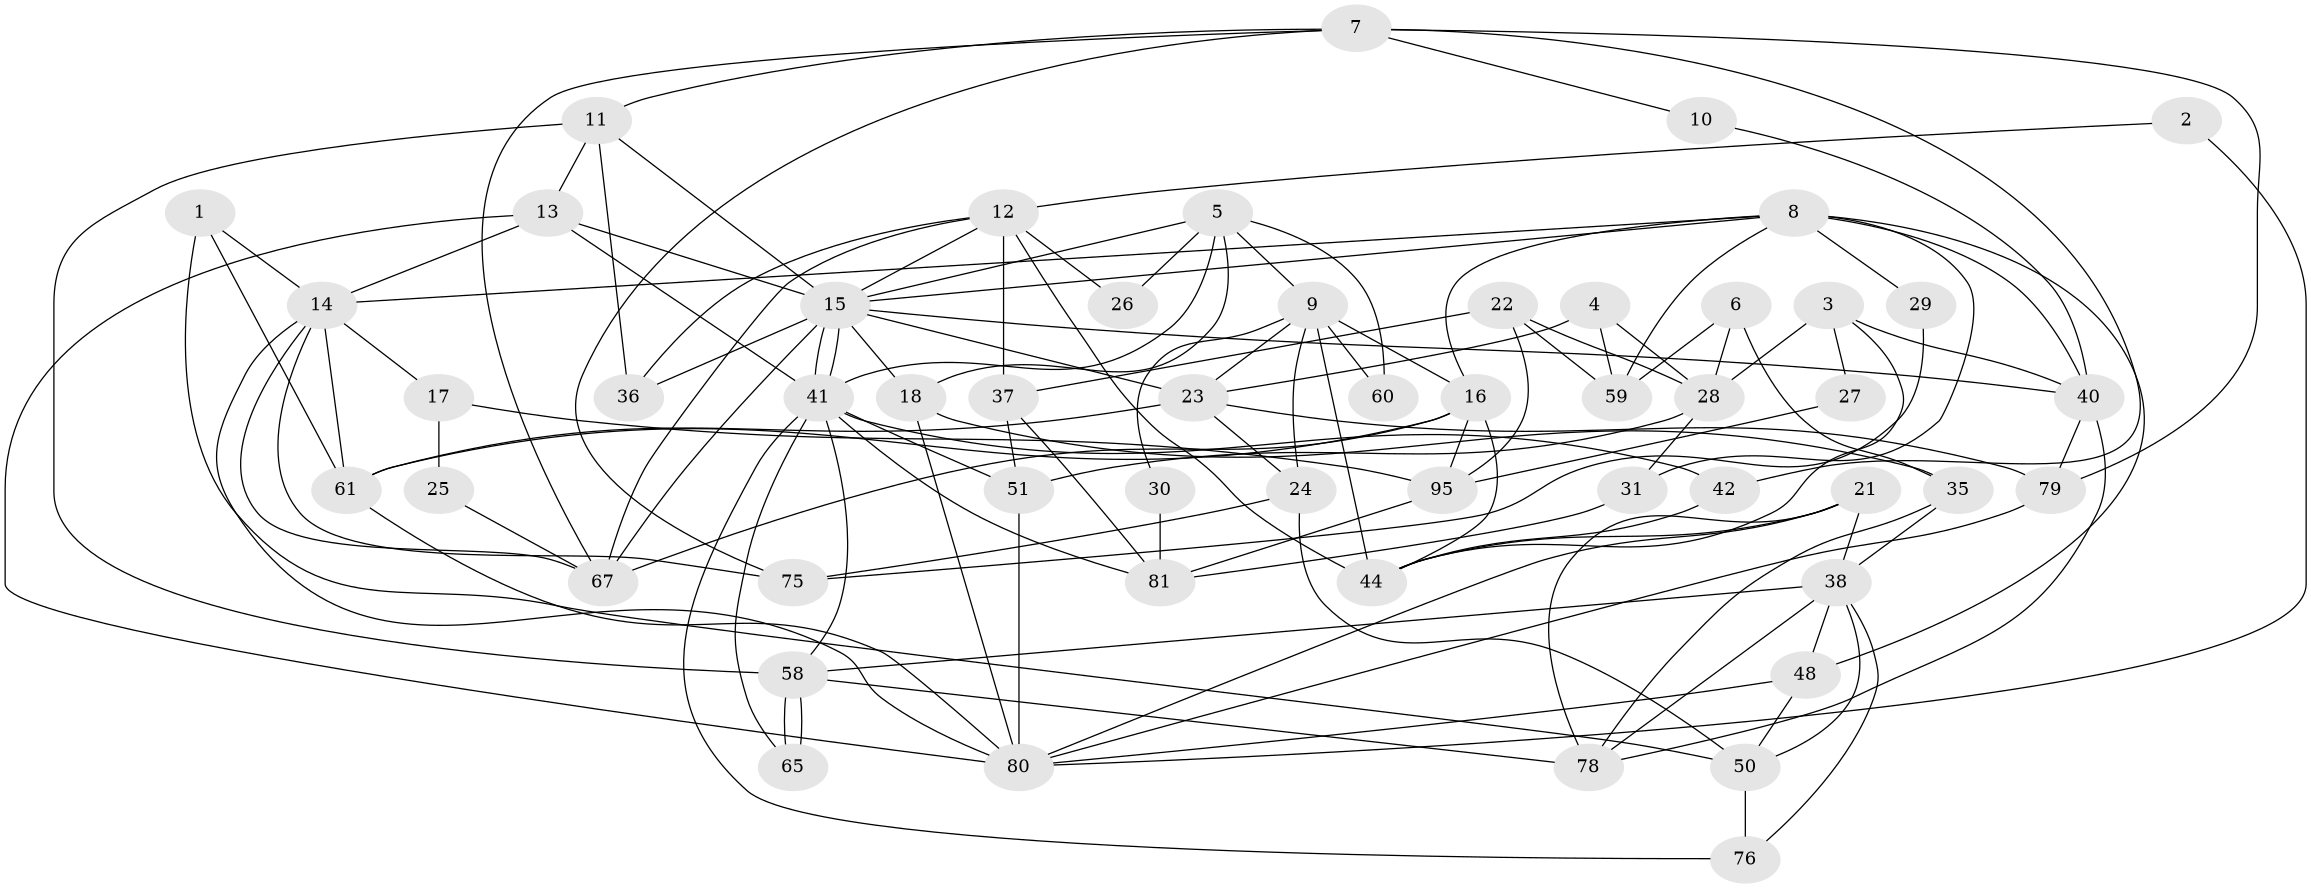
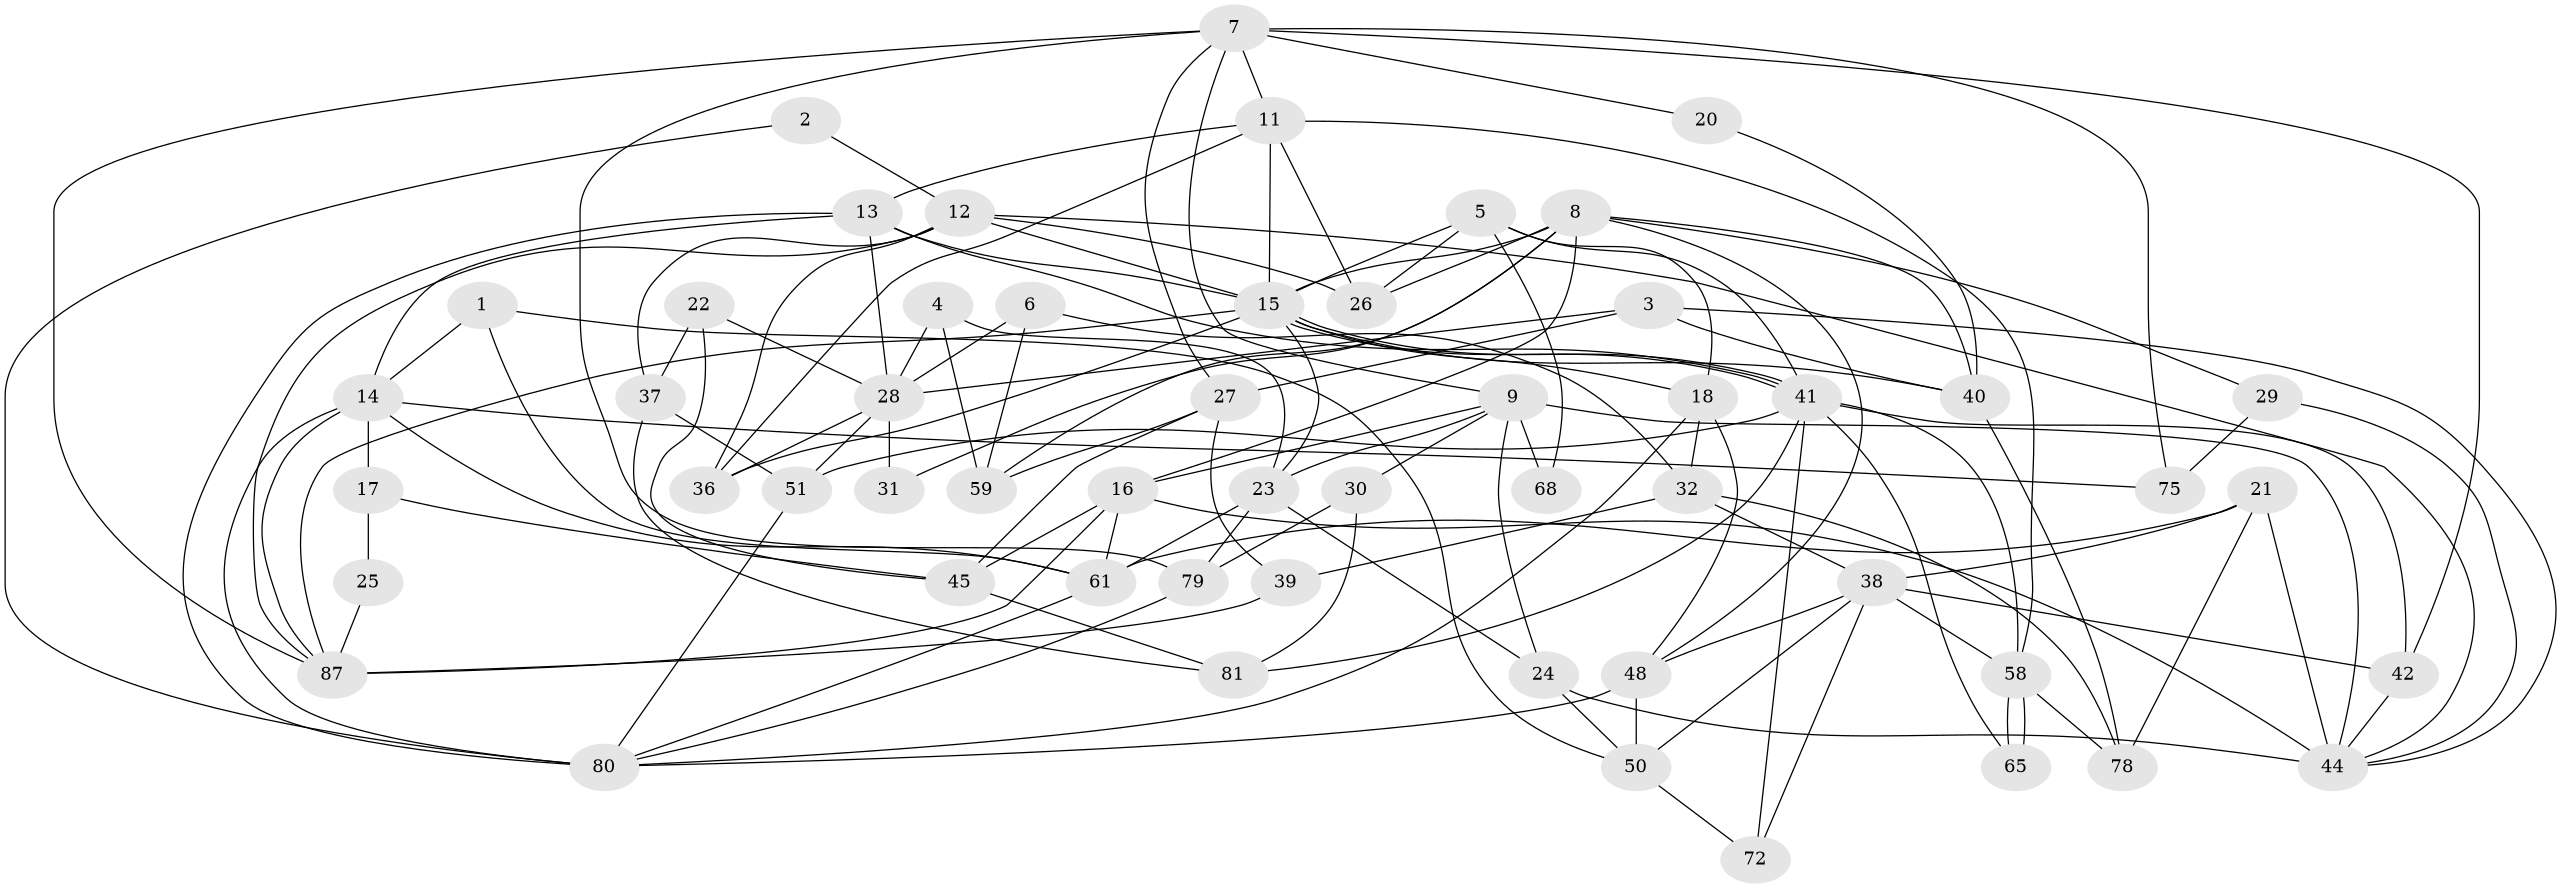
node "10": label "10" -> "20"
edge "7" -- "27": added
edge "11" -- "26": added
edge "5" -- "9": now "7" -- "9"
edge "8" -- "14": now "8" -- "26"
edge "13" -- "28": added
edge "22" -- "59": now "27" -- "59"
node "60": label "60" -> "68"
edge "28" -- "36": added
edge "40" -- "79": now "30" -- "79"
node "95": label "95" -> "45"
node "35": label "35" -> "32"
edge "24" -- "75": now "24" -- "44"
edge "31" -- "81": removed
edge "18" -- "48": added
edge "29" -- "44": added
node "67": label "67" -> "87"
node "39": added
edge "21" -- "80": now "21" -- "61"
edge "38" -- "78": now "38" -- "42"
node "76": label "76" -> "72"
